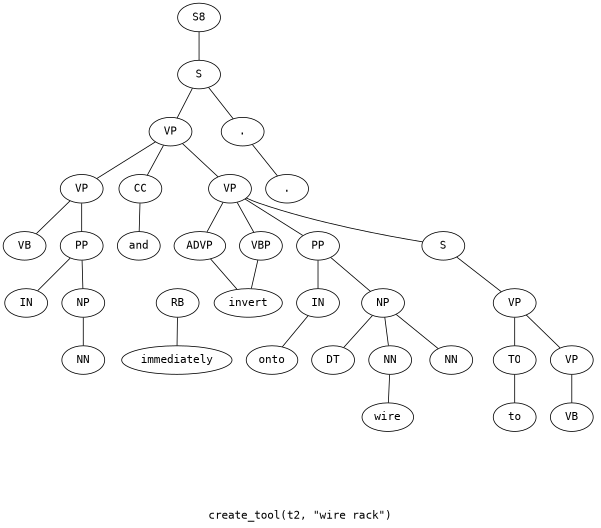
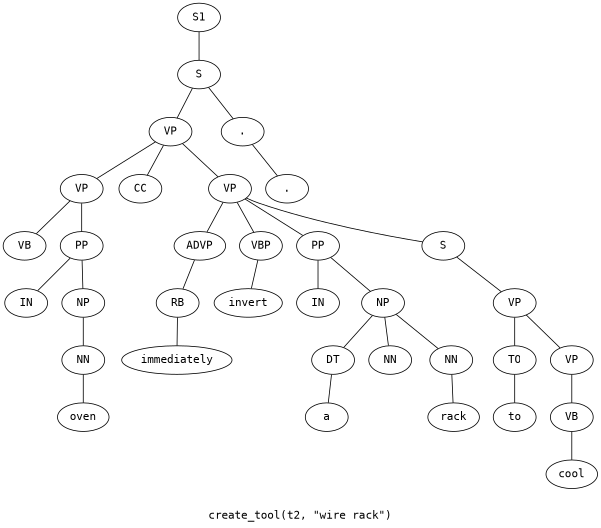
node "S8": label "S8" -> "S1"
node "and": removed
edge "ADVP" -- "invert": now "ADVP" -- "RB"
node "onto": removed
node "oven": added
node "a": added
node "wire": removed
node "rack": added
node "cool": added
